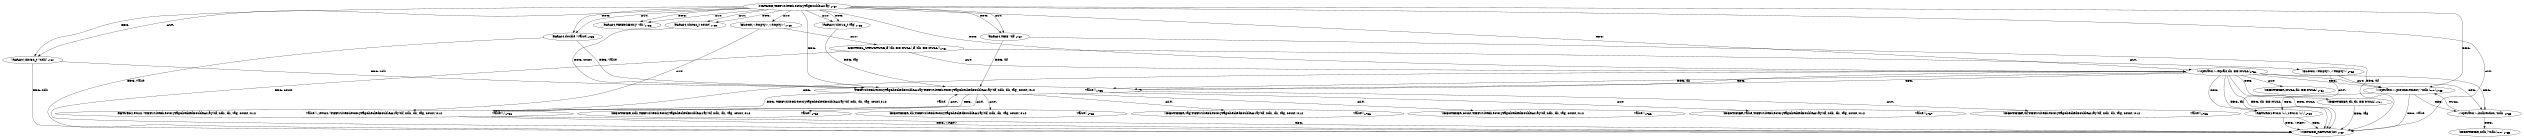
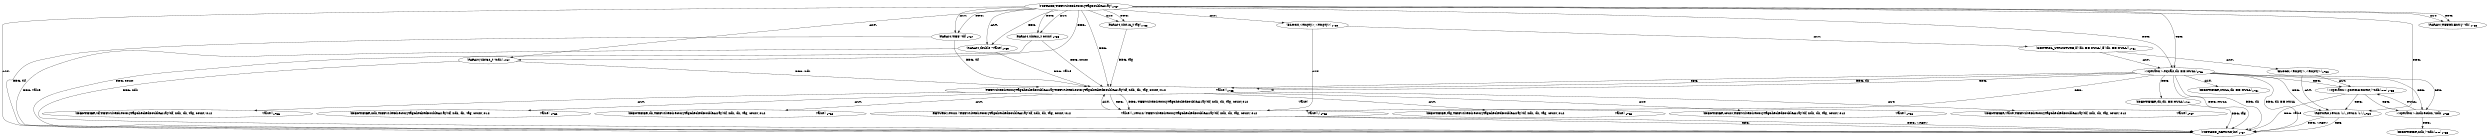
edge "(METHOD,TIFFWriteDirectoryTagDoubleArray)" -> "(<operator>.postIncrement,(*ndir)++)": now "(METHOD,TIFFWriteDirectoryTagDoubleArray)" -> "(RETURN,return (1);,return (1);)"
edge "(<operator>.postIncrement,(*ndir)++)" -> "(RETURN,return (1);,return (1);)": label "CFG: " -> "CDG: "
edge "(CONTROL_STRUCTURE,if (dir == NULL),if (dir == NULL))" -> "(METHOD_RETURN,int)": now "(PARAM,uint32_t count)" -> "(METHOD_RETURN,int)"
